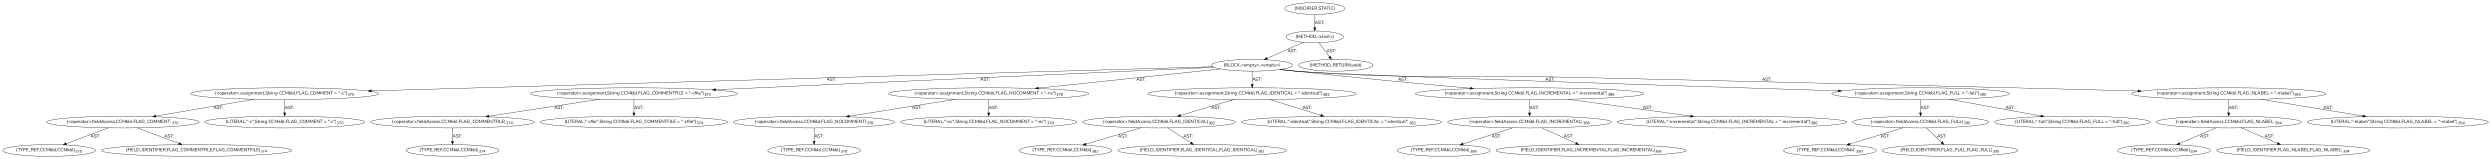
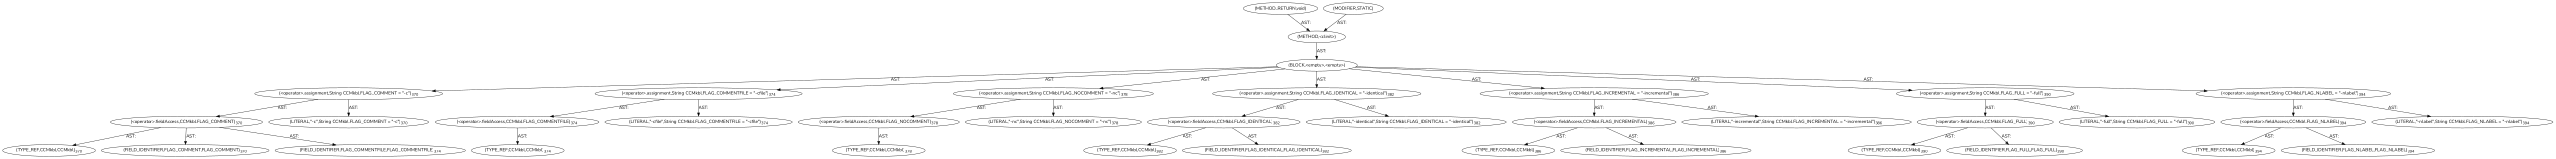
edge "(METHOD,<clinit>)" -> "(METHOD_RETURN,void)": reversed
node "(FIELD_IDENTIFIER,FLAG_COMMENT,FLAG_COMMENT)": added
